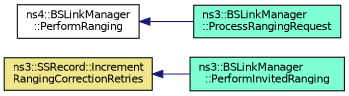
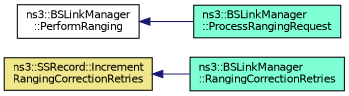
node "ns4::BSLinkManager ::PerformRanging": label "ns4::BSLinkManager ::PerformRanging" -> "ns3::BSLinkManager ::PerformRanging"
node "ns3::BSLinkManager ::PerformInvitedRanging": label "ns3::BSLinkManager ::PerformInvitedRanging" -> "ns3::BSLinkManager ::RangingCorrectionRetries"
